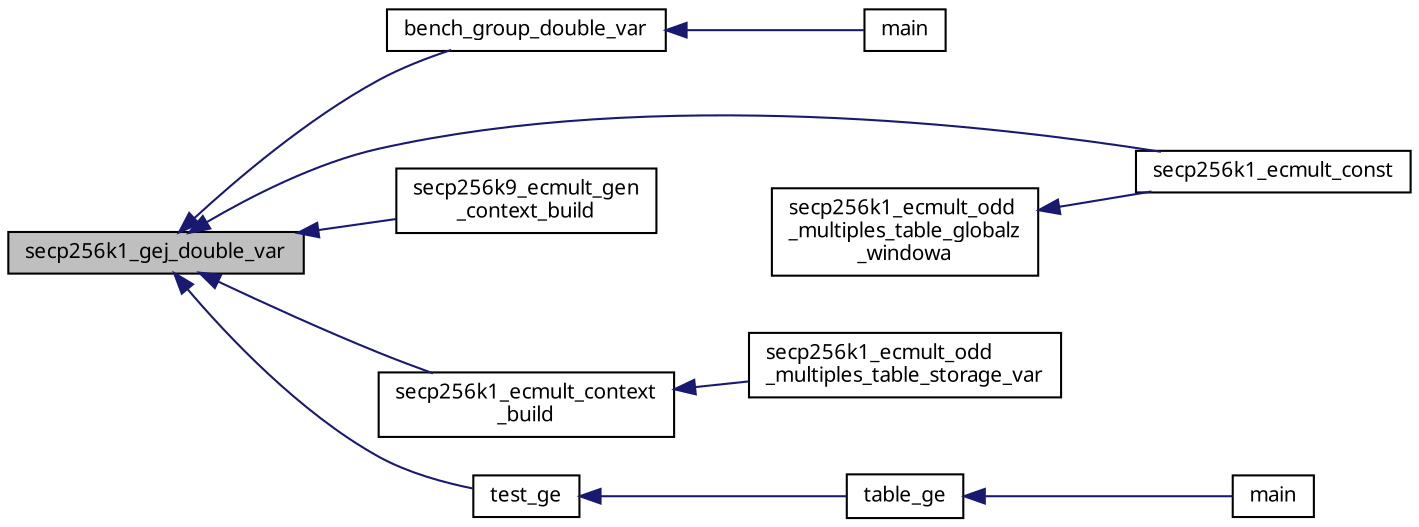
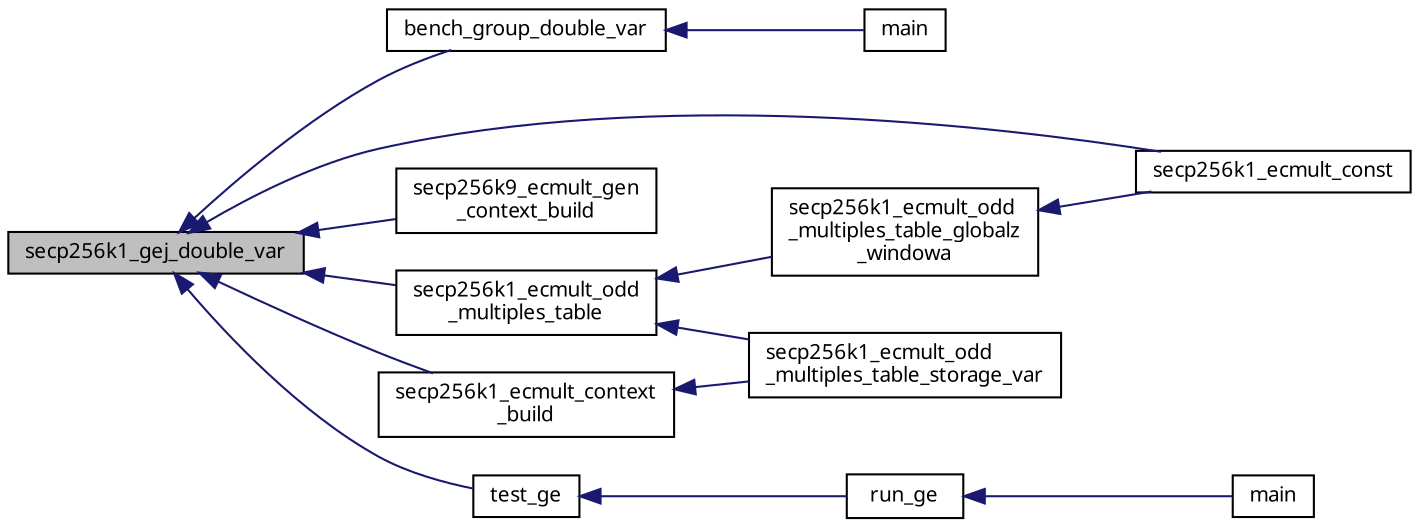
node "secp256k1_ecmult_odd _multiples_table": added
node "table_ge": label "table_ge" -> "run_ge"
